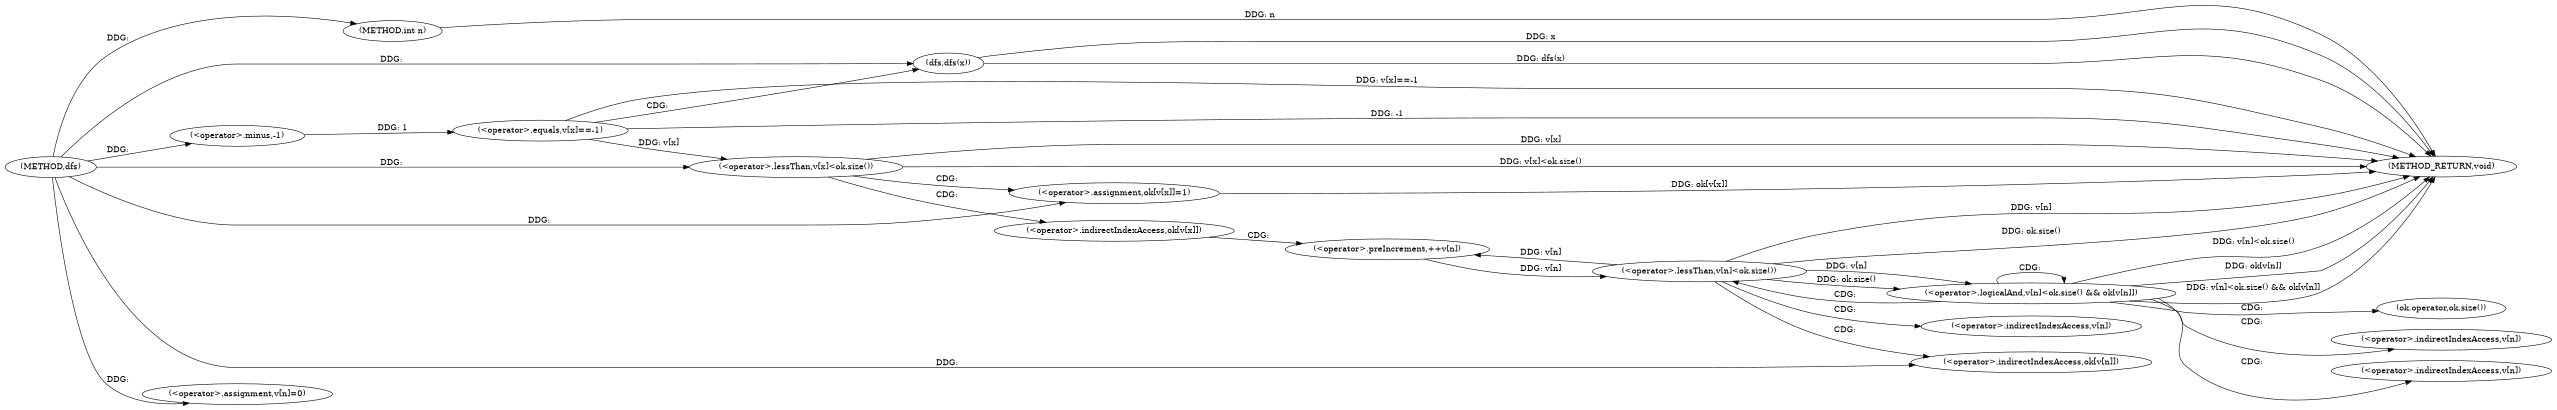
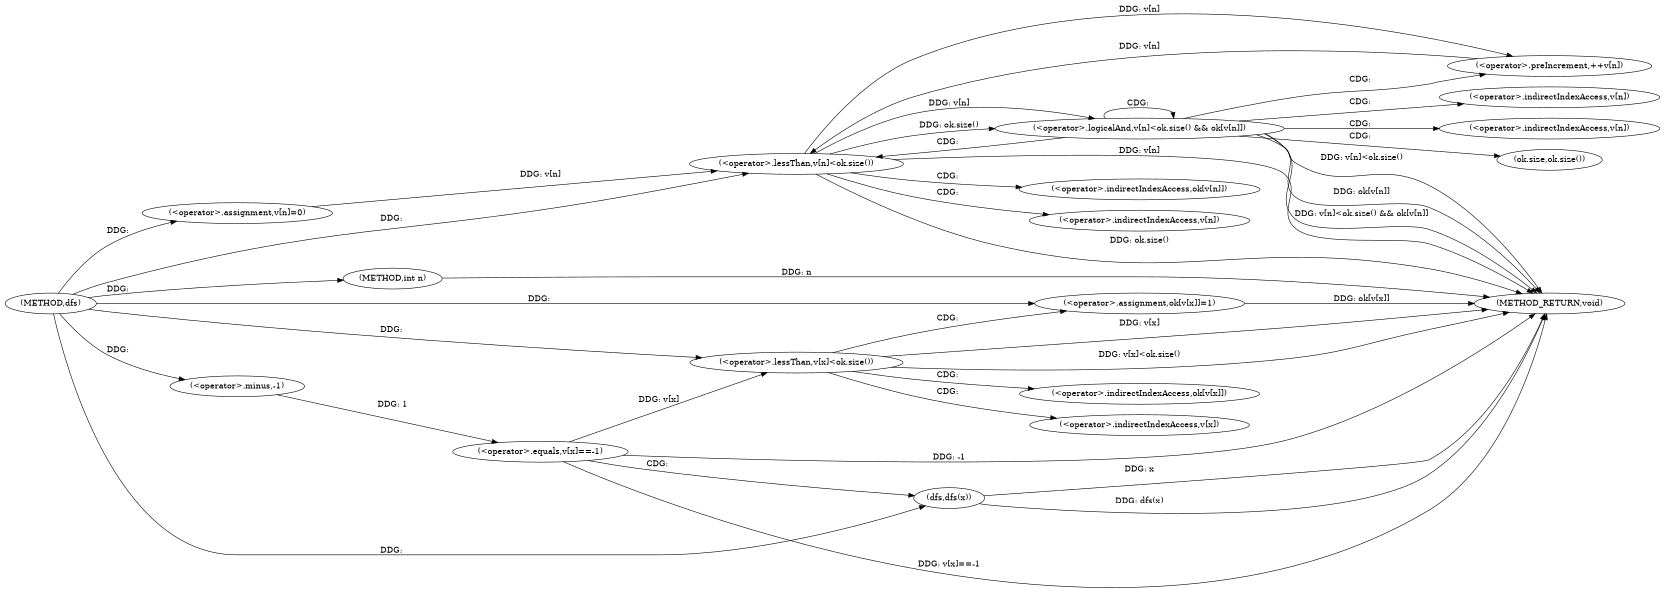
edge "(<operator>.assignment,v[n]=0)" -> "(<operator>.lessThan,v[n]<ok.size())": added, label "DDG: v[n]"
edge "(<operator>.indirectIndexAccess,ok[v[x]])" -> "(<operator>.preIncrement,++v[n])": now "(<operator>.logicalAnd,v[n]<ok.size() && ok[v[n]])" -> "(<operator>.preIncrement,++v[n])"
node "(ok.operator,ok.size())": label "(ok.operator,ok.size())" -> "(ok.size,ok.size())"
edge "(METHOD,dfs)" -> "(<operator>.indirectIndexAccess,ok[v[n]])": now "(METHOD,dfs)" -> "(<operator>.lessThan,v[n]<ok.size())"
node "(<operator>.indirectIndexAccess,v[x])": added
